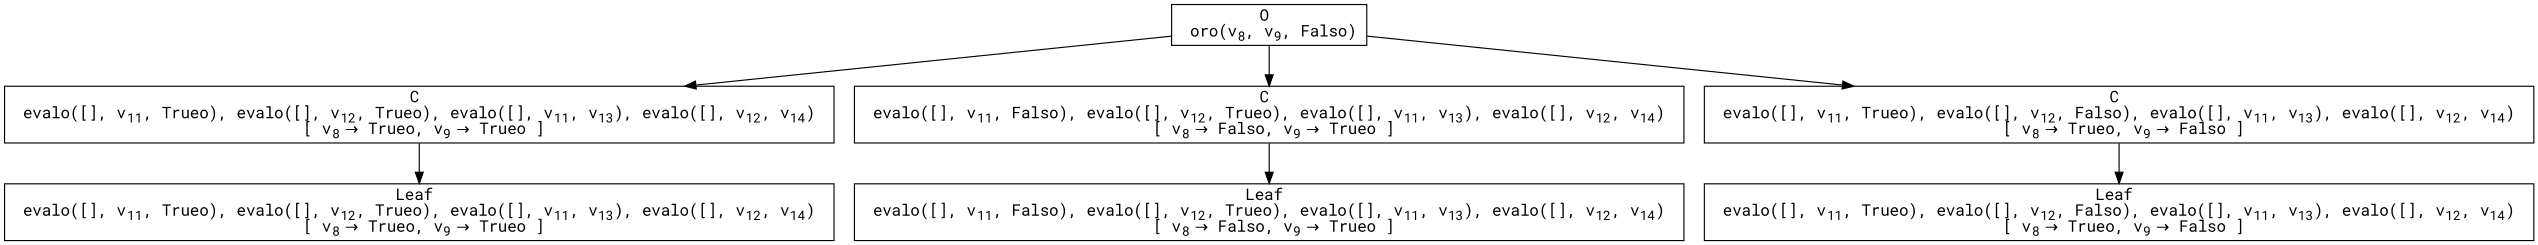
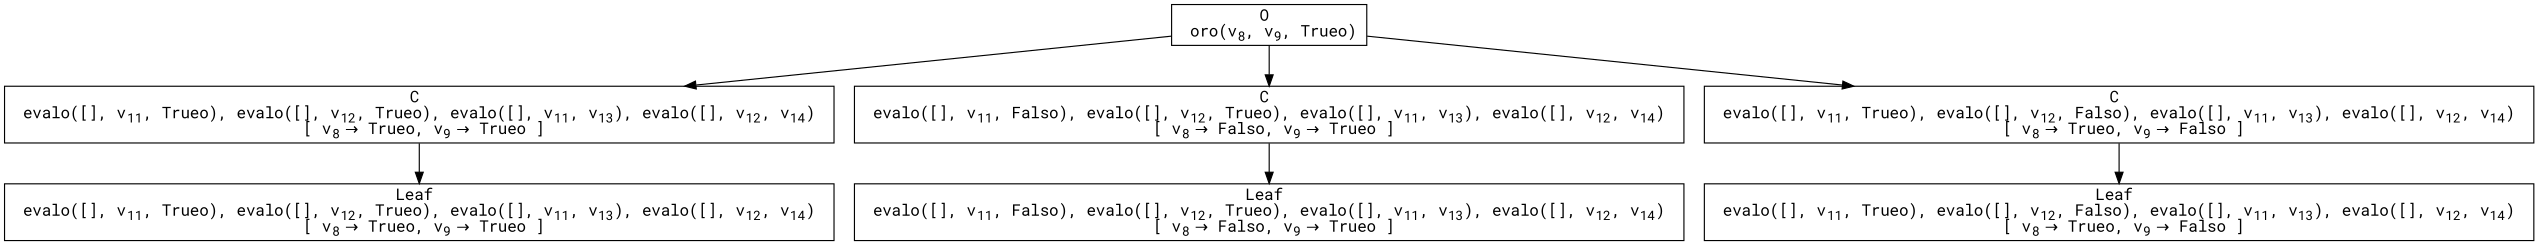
node "O": text ", Falso)" -> ", Trueo)"
